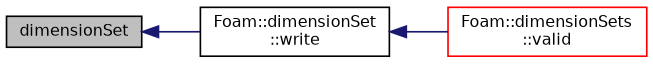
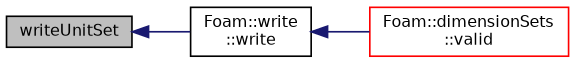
node "dimensionSet": label "dimensionSet" -> "writeUnitSet"
node "Foam::dimensionSet ::write": label "Foam::dimensionSet ::write" -> "Foam::write ::write"
